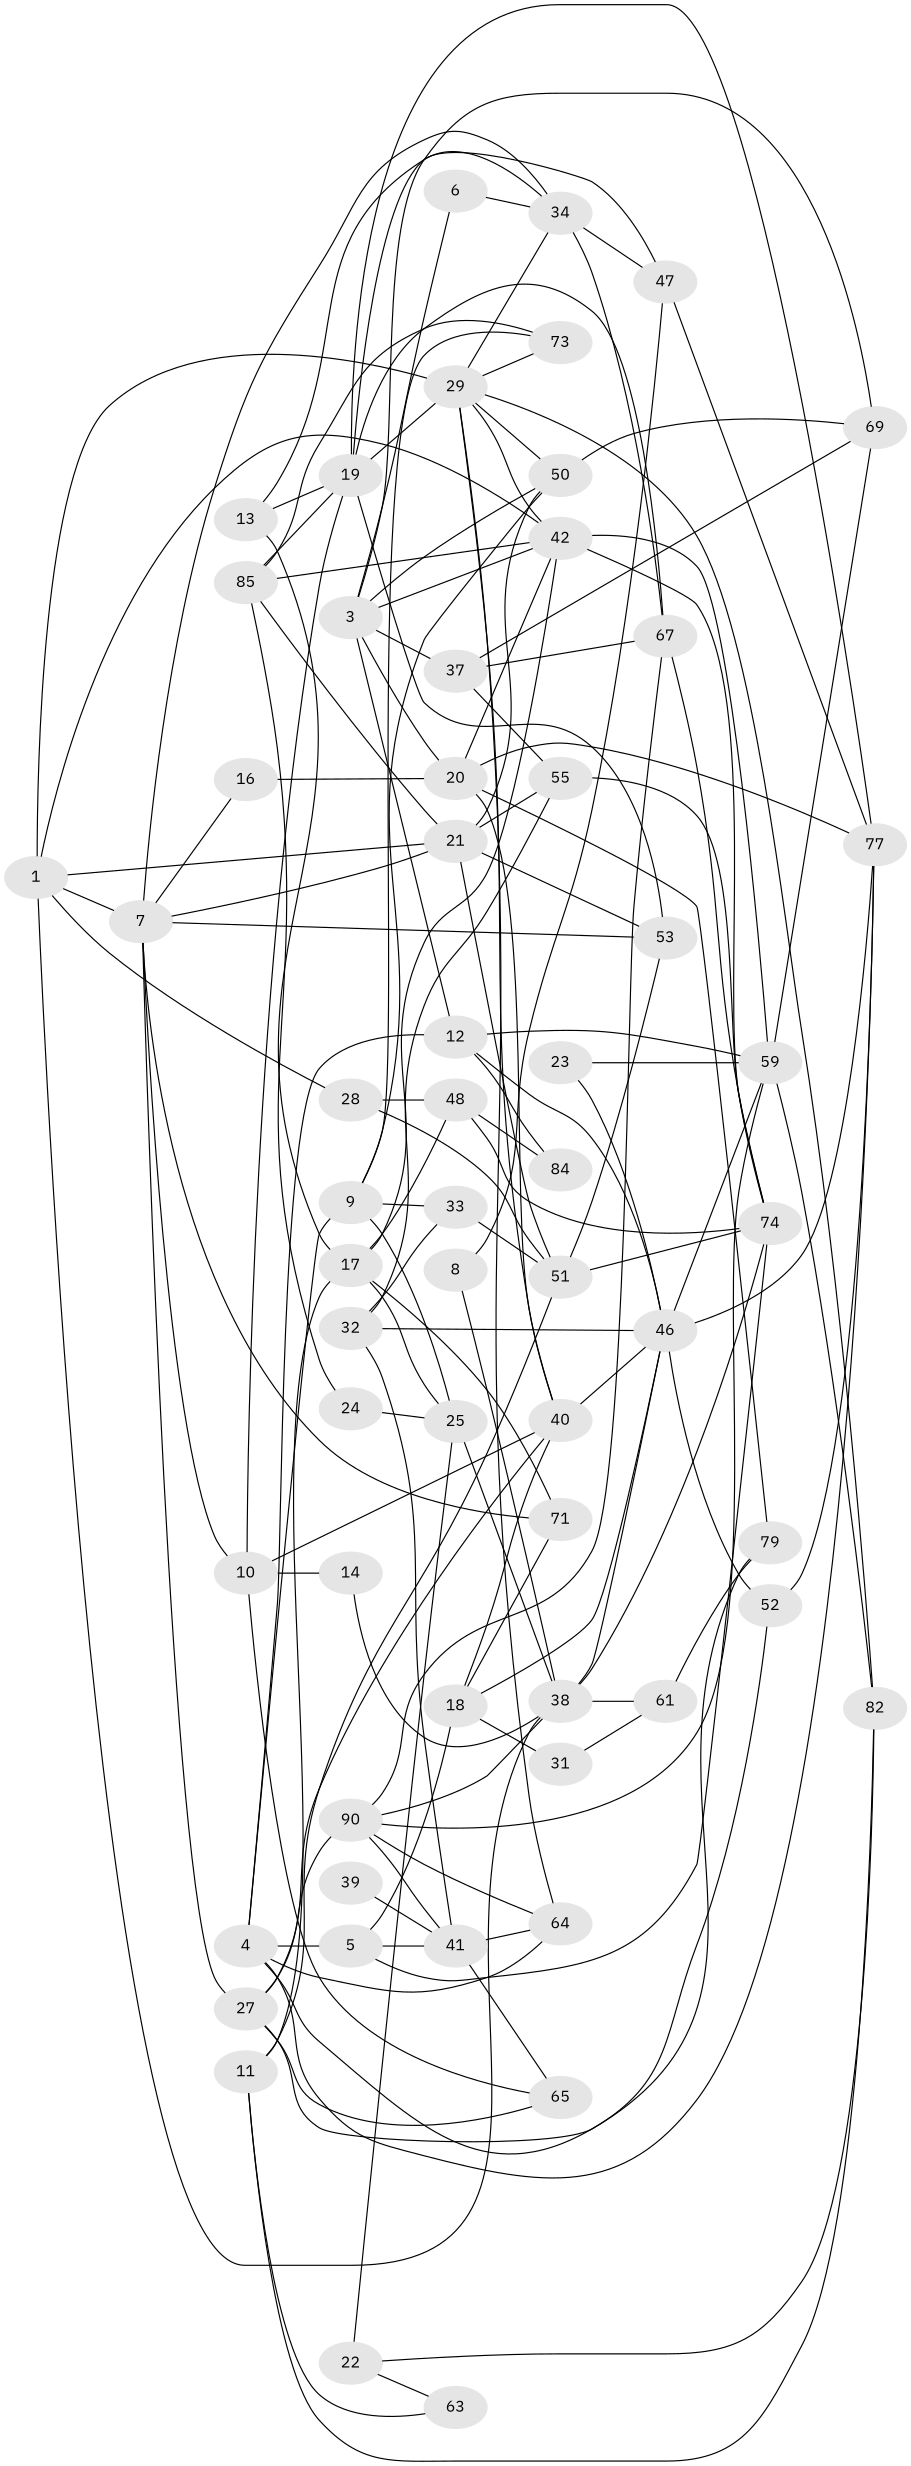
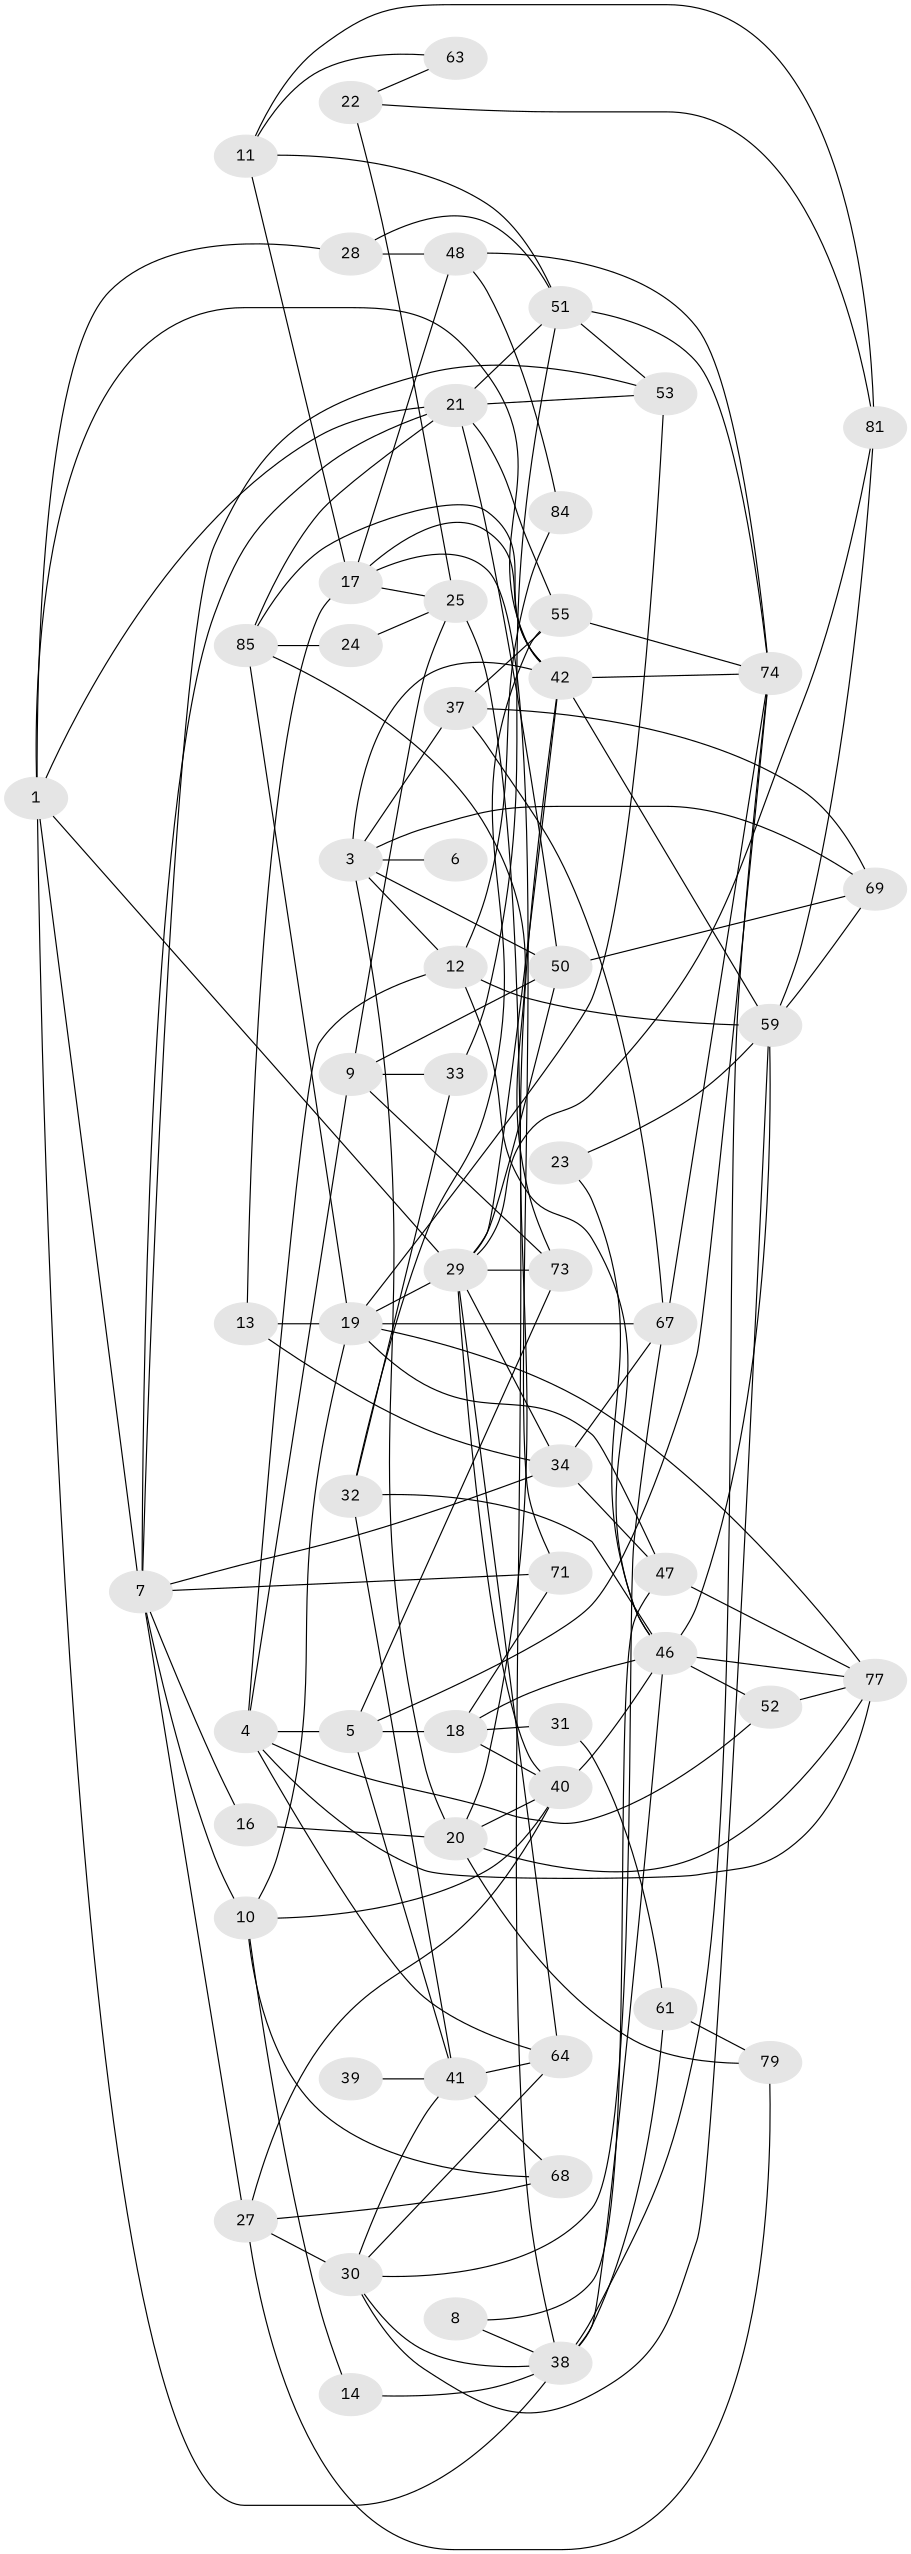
edge "6" -- "34": removed
edge "73" -- "5": added
node "82": label "82" -> "81"
node "90": label "90" -> "30"
node "65": label "65" -> "68"
